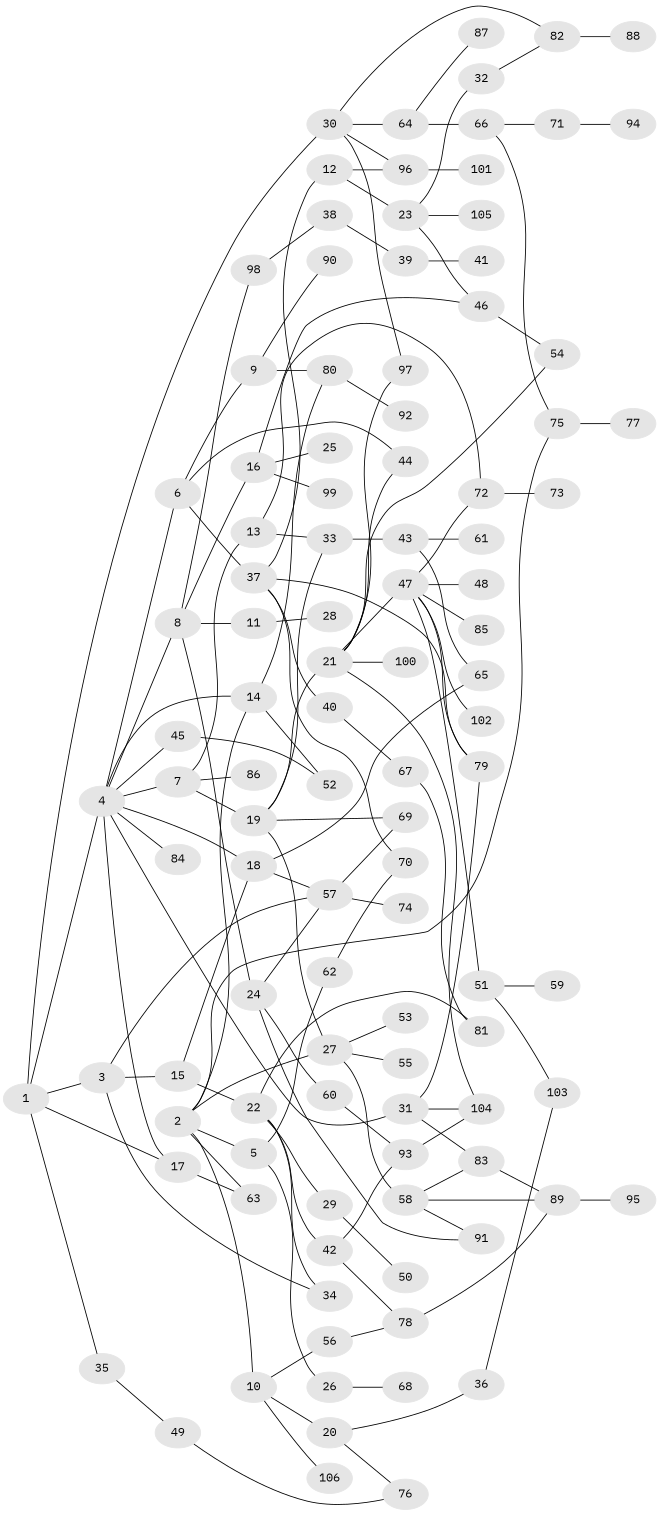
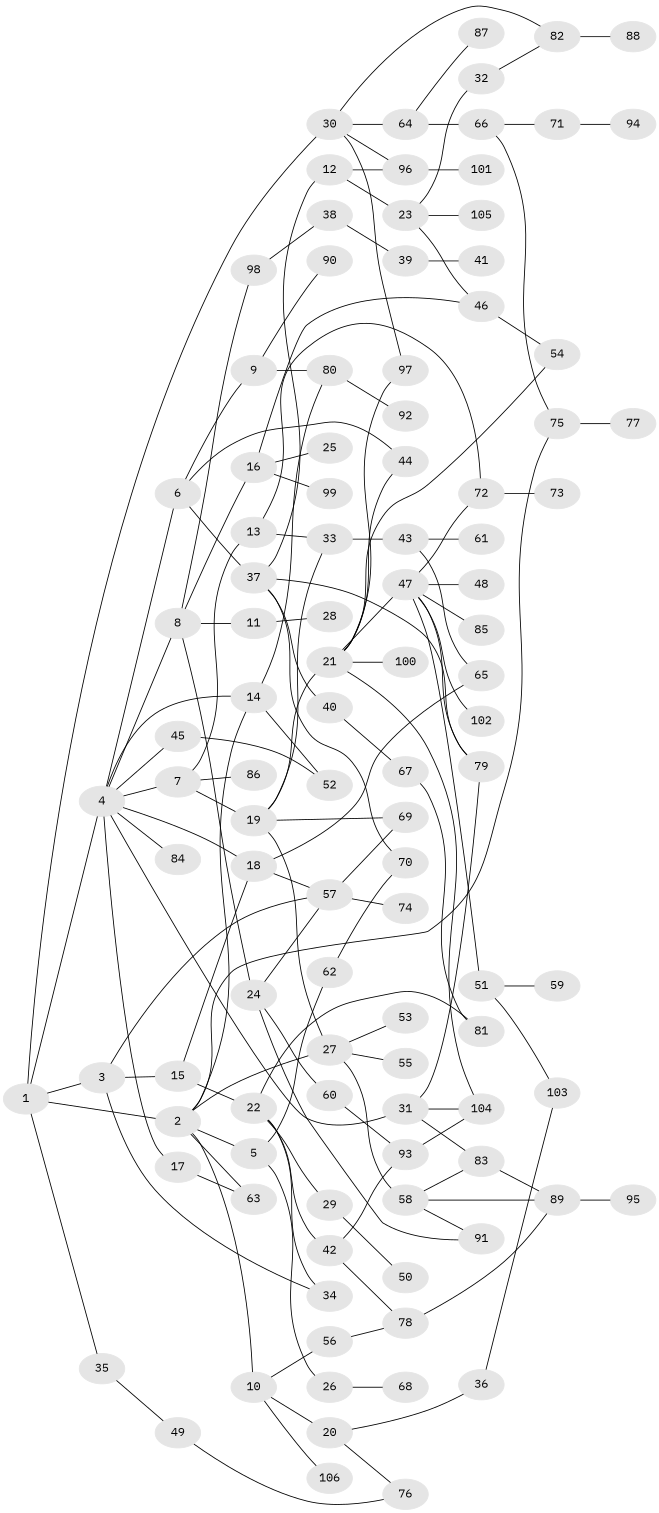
edge "1" -- "17": now "1" -- "2"
